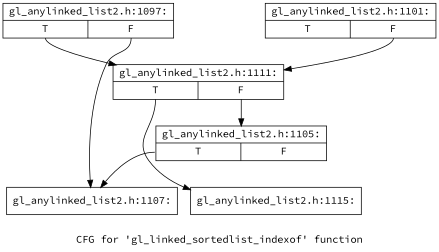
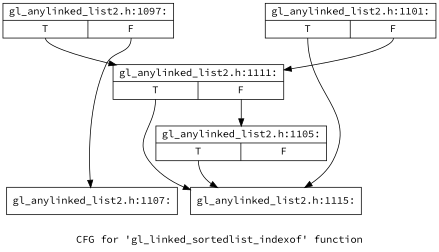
edge "gl_anylinked_list2.h:1101:" -> "gl_anylinked_list2.h:1115:": added
edge "gl_anylinked_list2.h:1105:" -> "gl_anylinked_list2.h:1107:": now "gl_anylinked_list2.h:1105:" -> "gl_anylinked_list2.h:1115:"
